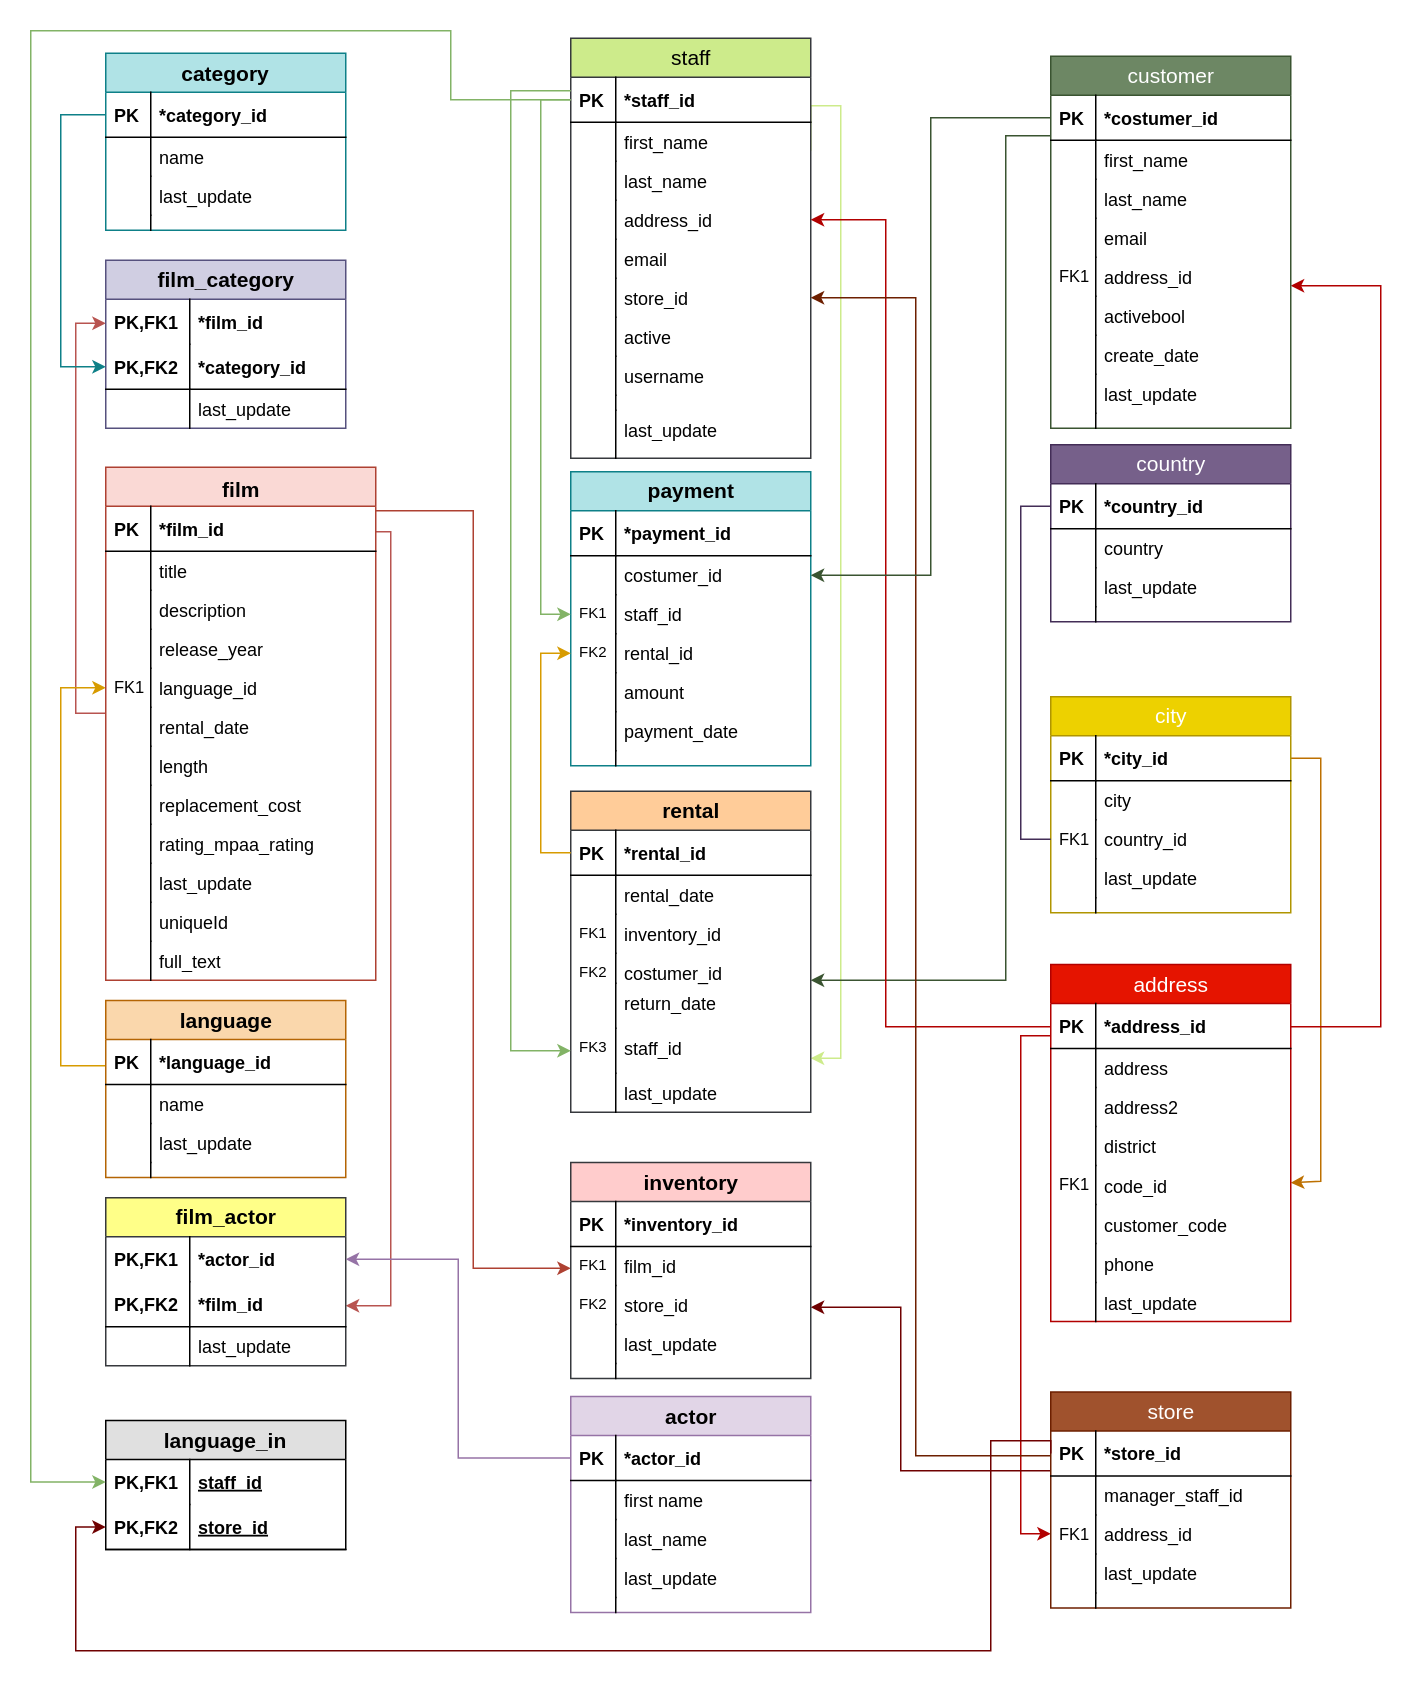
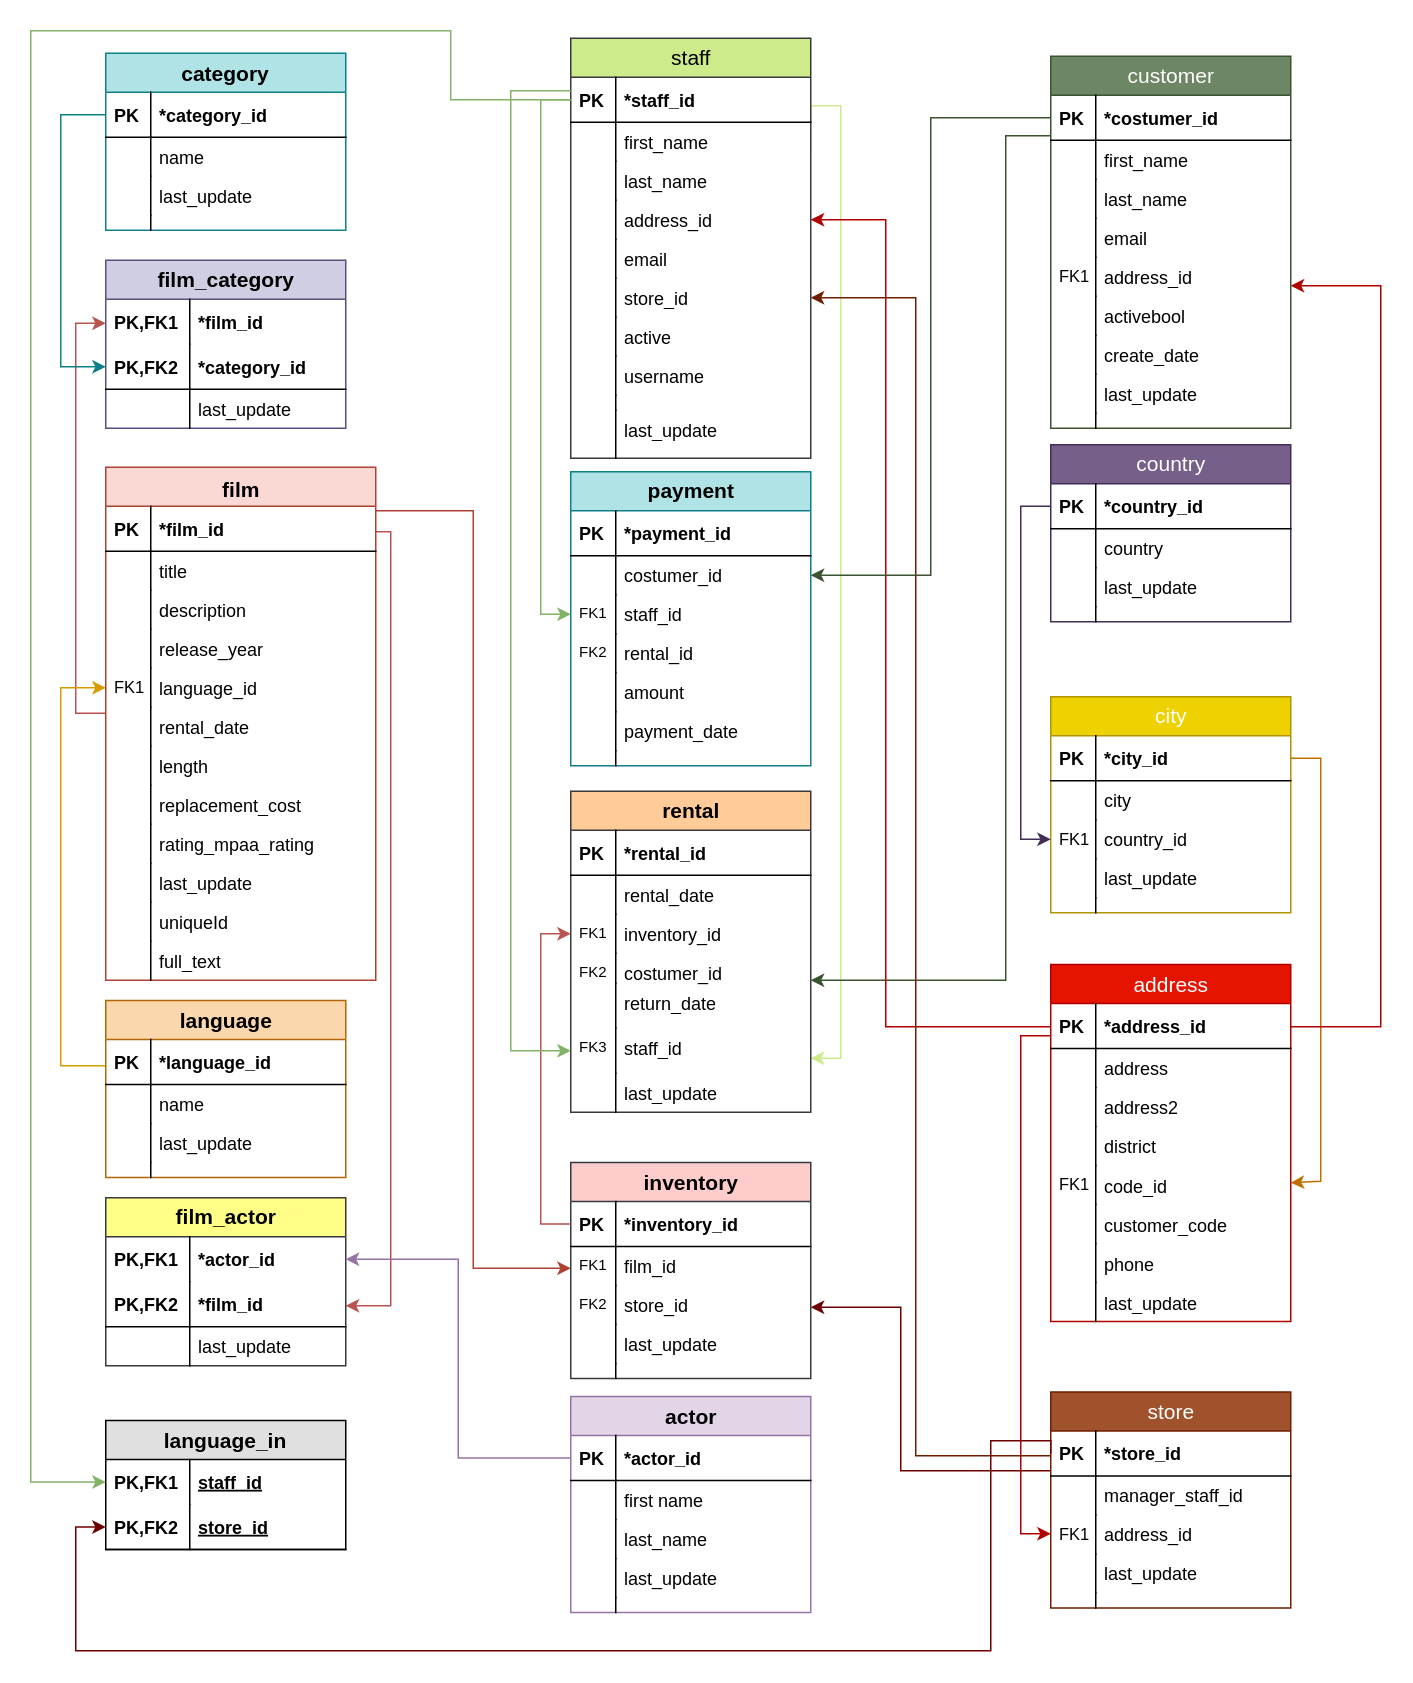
edge "*rental_id" -> "rental_id": removed
edge "*country_id" -- "country_id": arrowhead none -> classic
edge "*inventory_id" -> "inventory_id": added
